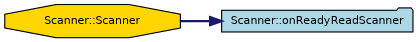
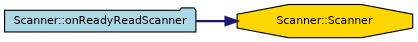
edge "Scanner::Scanner" -> "Scanner::onReadyReadScanner": reversed
